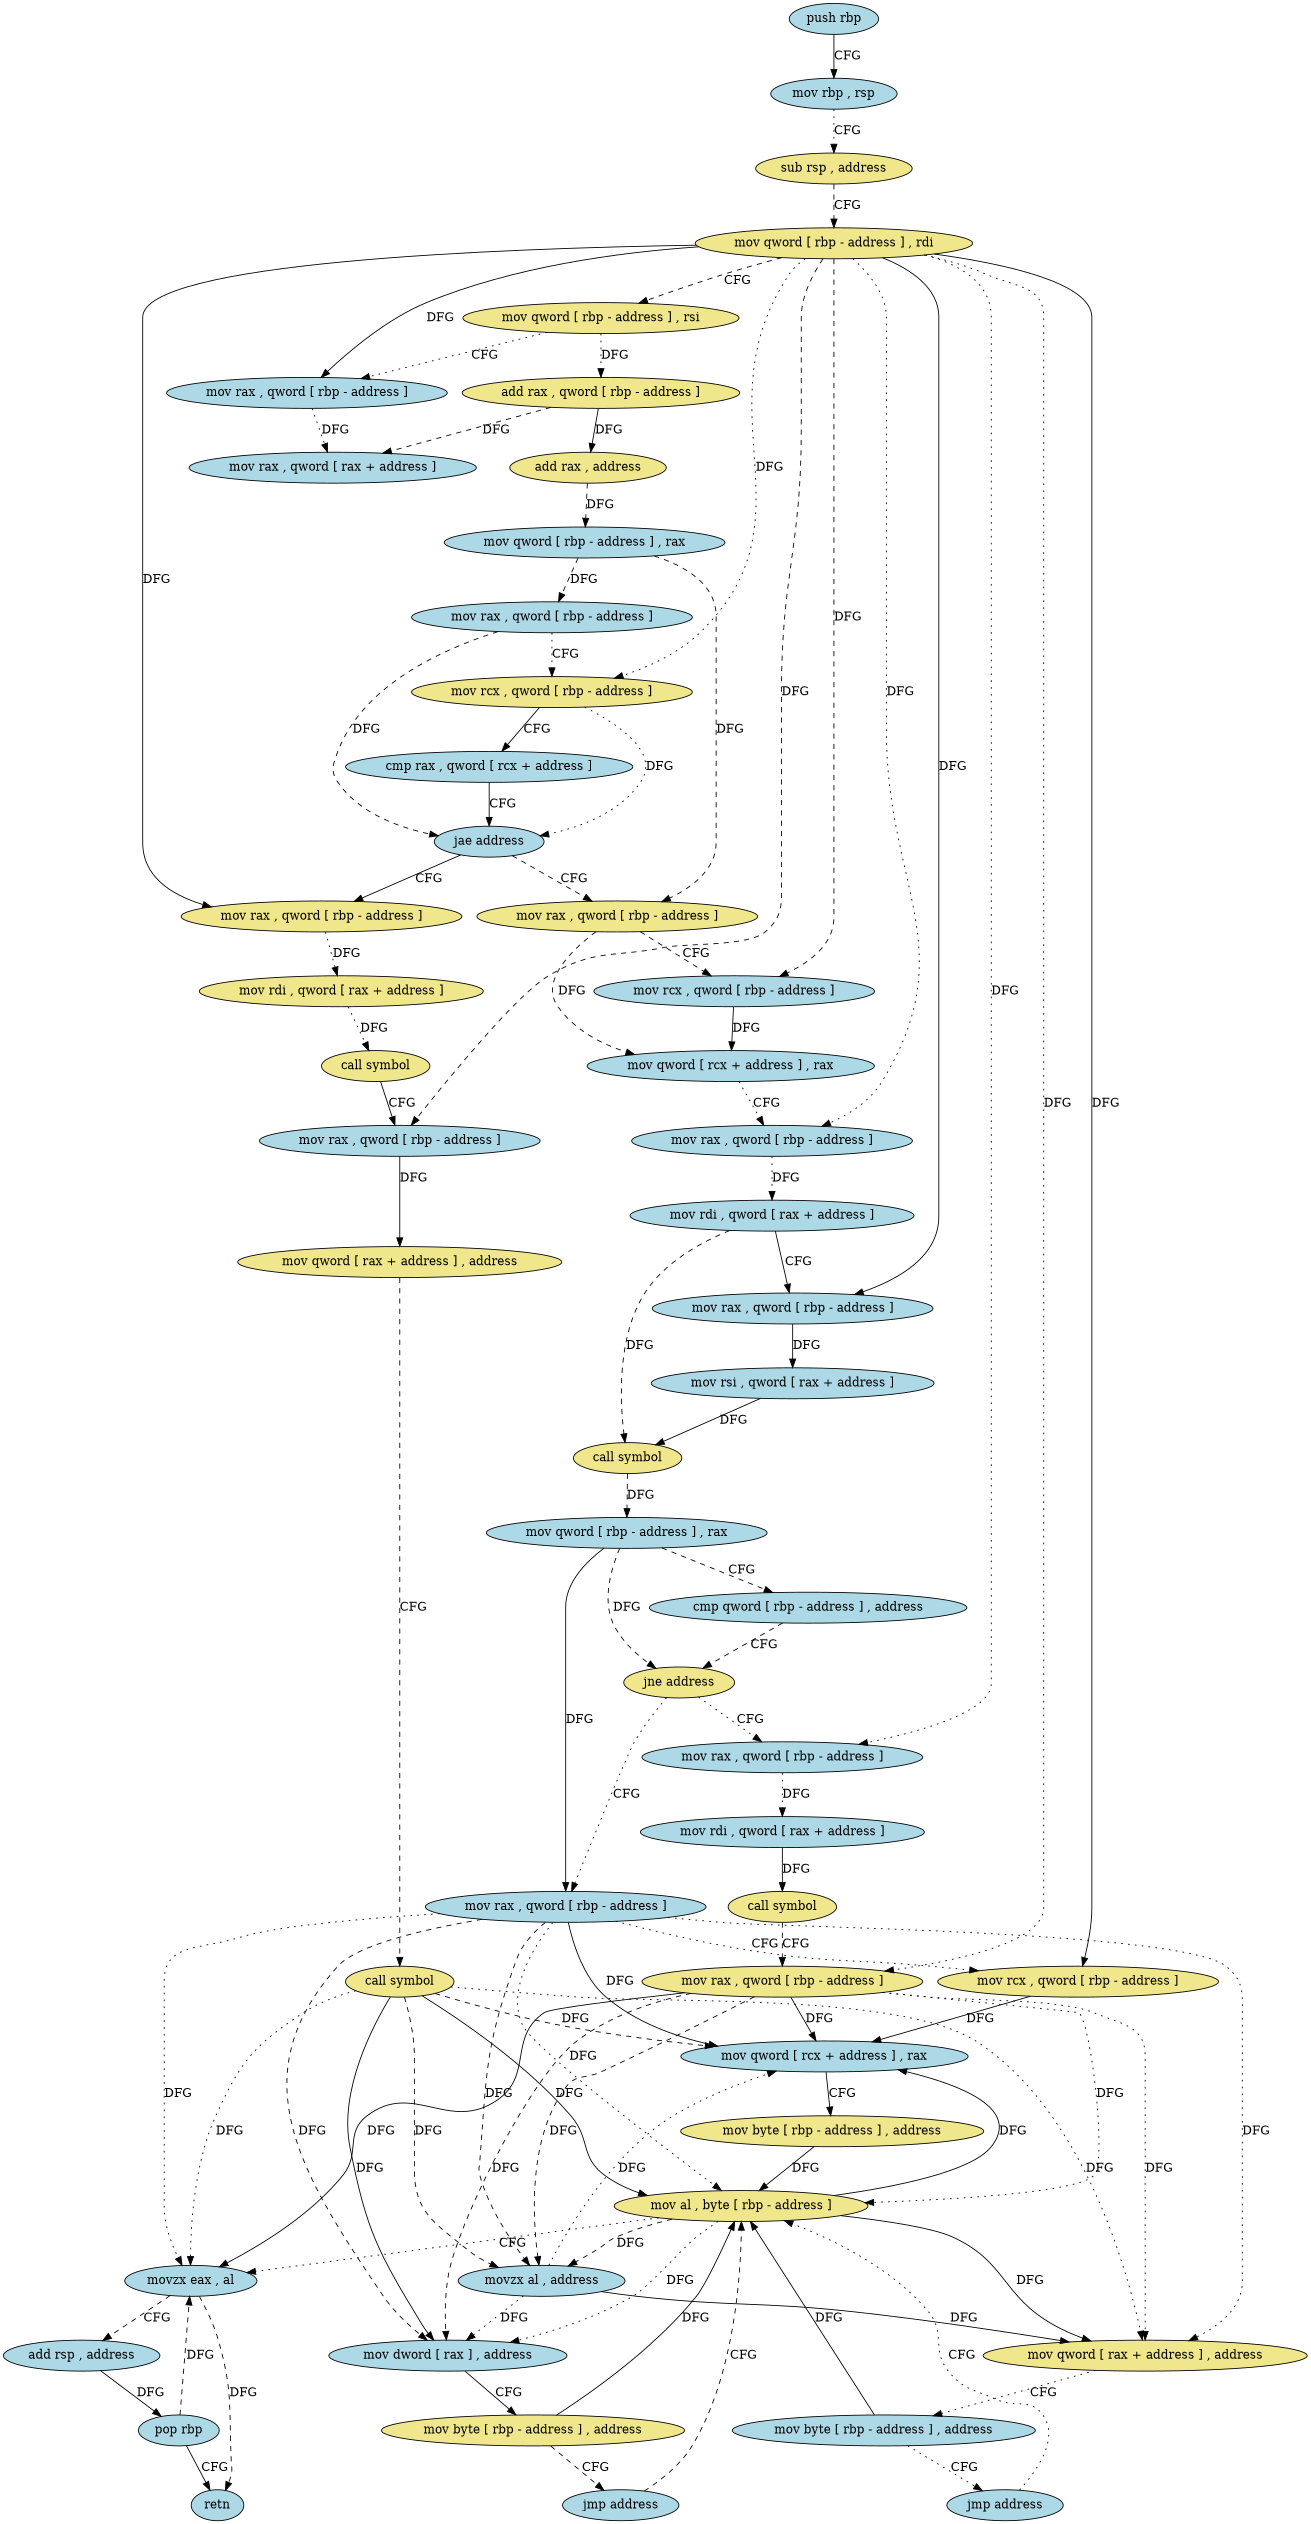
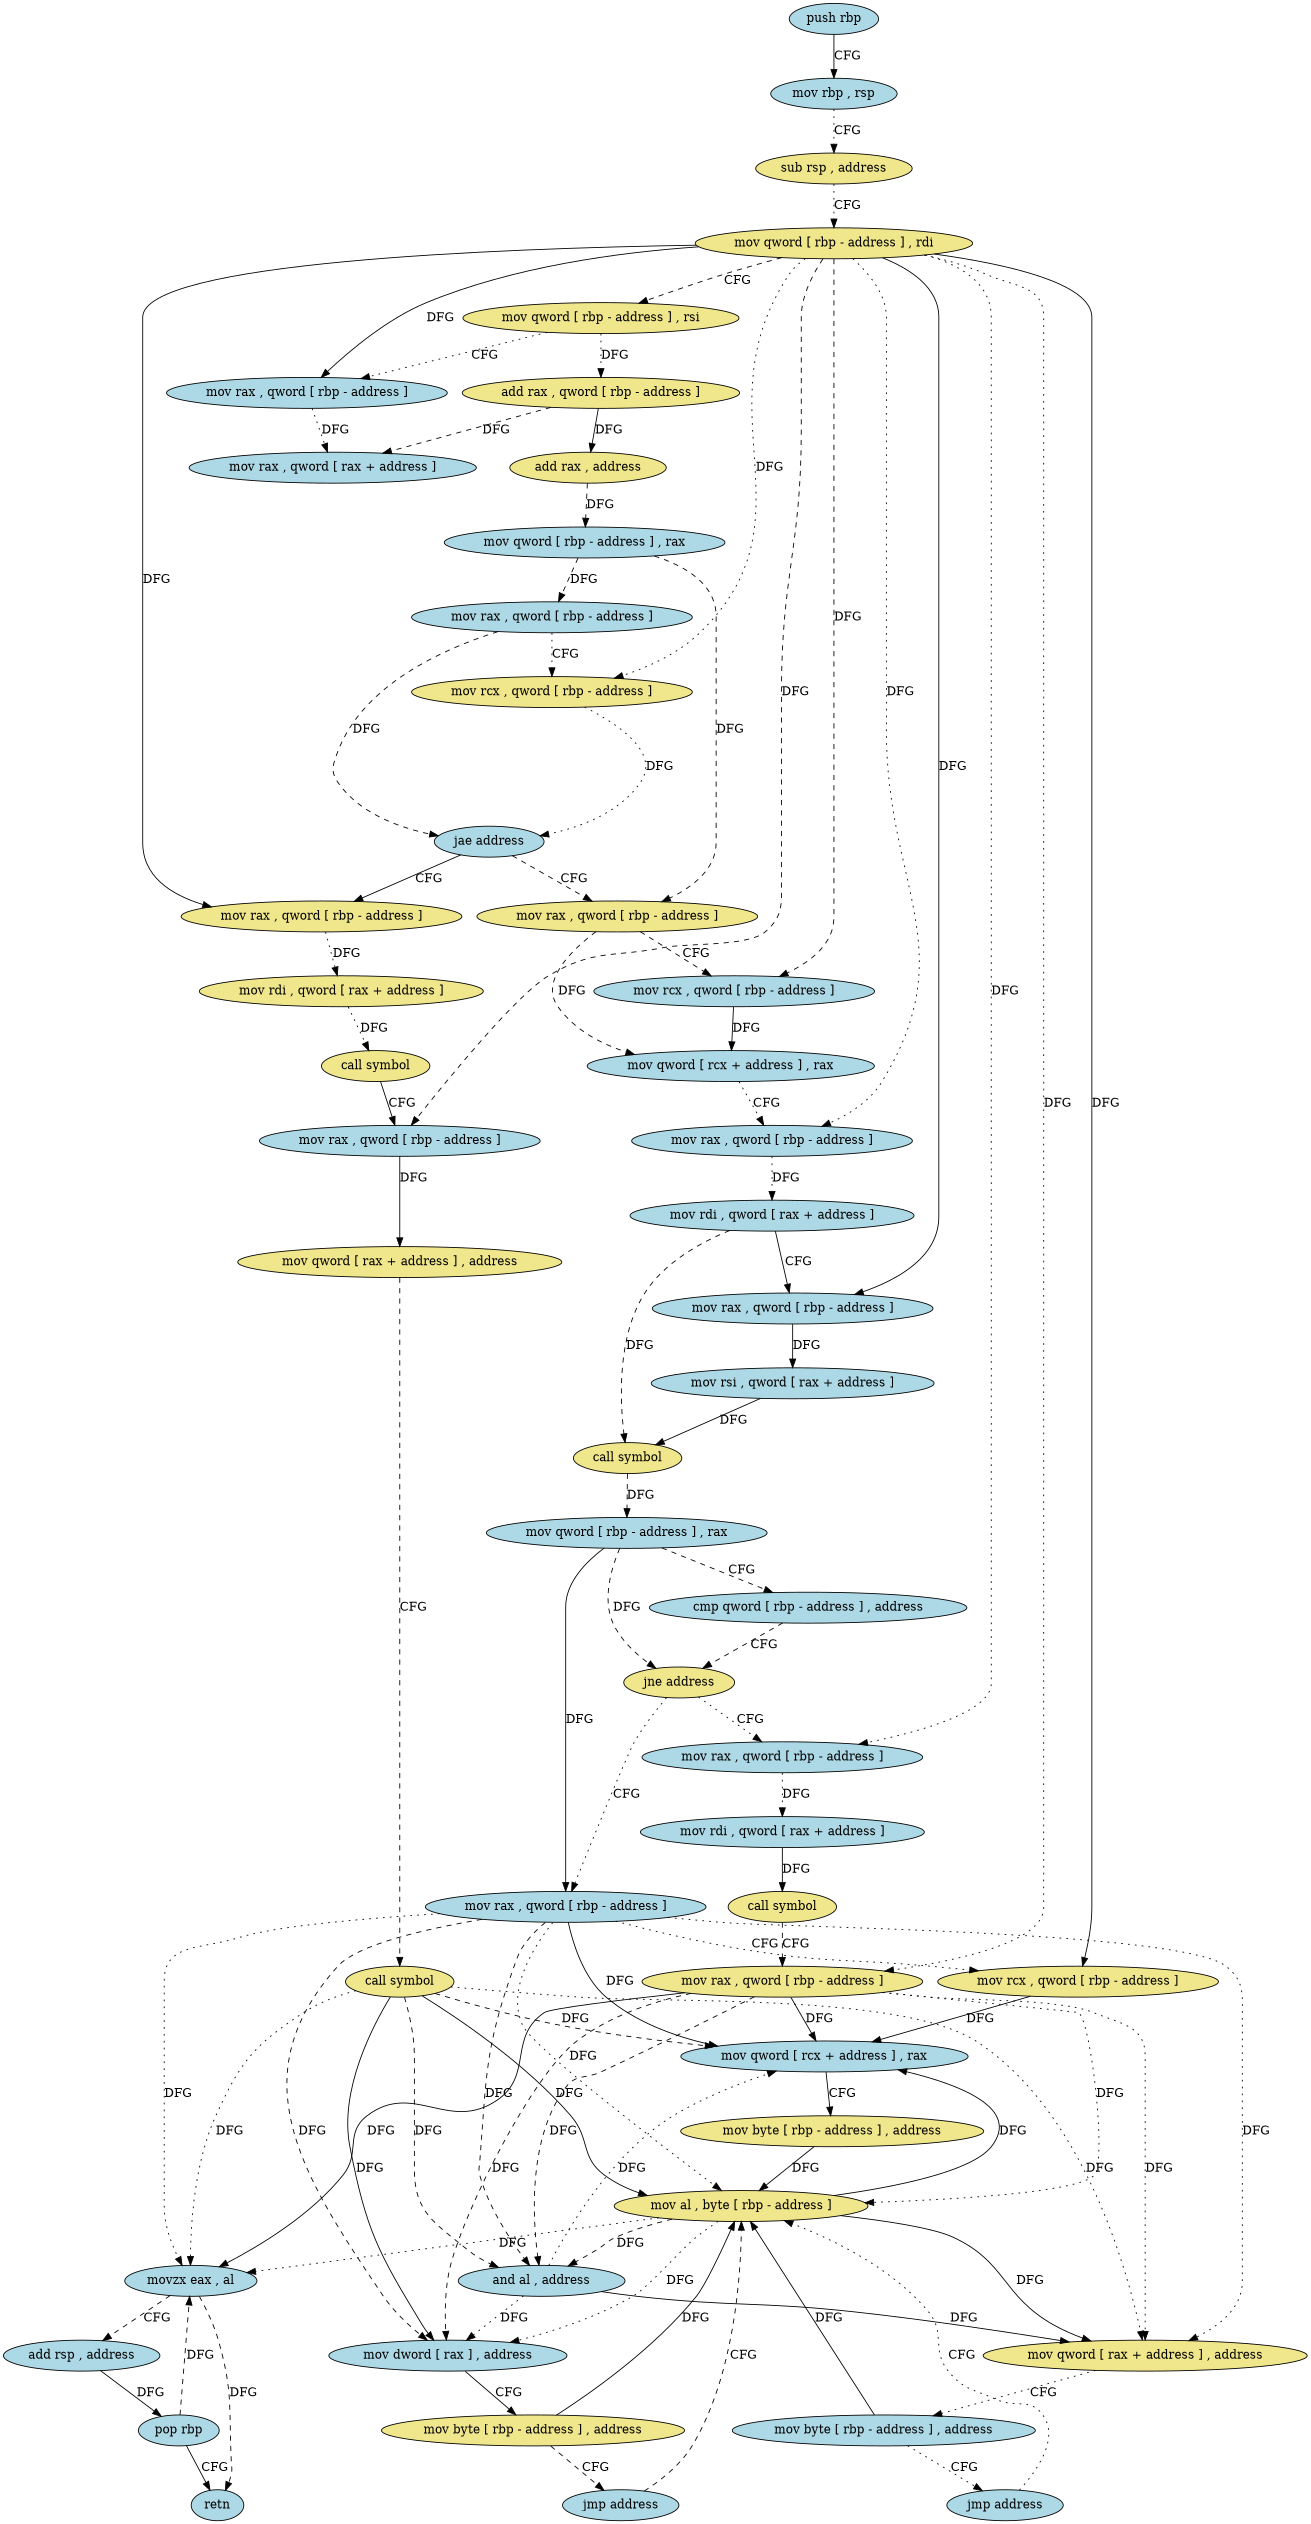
edge "sub rsp , address" -> "mov qword [ rbp - address ] , rdi": style dashed -> dotted
node "cmp rax , qword [ rcx + address ]": removed
edge "mov al , byte [ rbp - address ]" -> "movzx eax , al": label "CFG" -> "DFG"
node "movzx al , address": label "movzx al , address" -> "and al , address"
